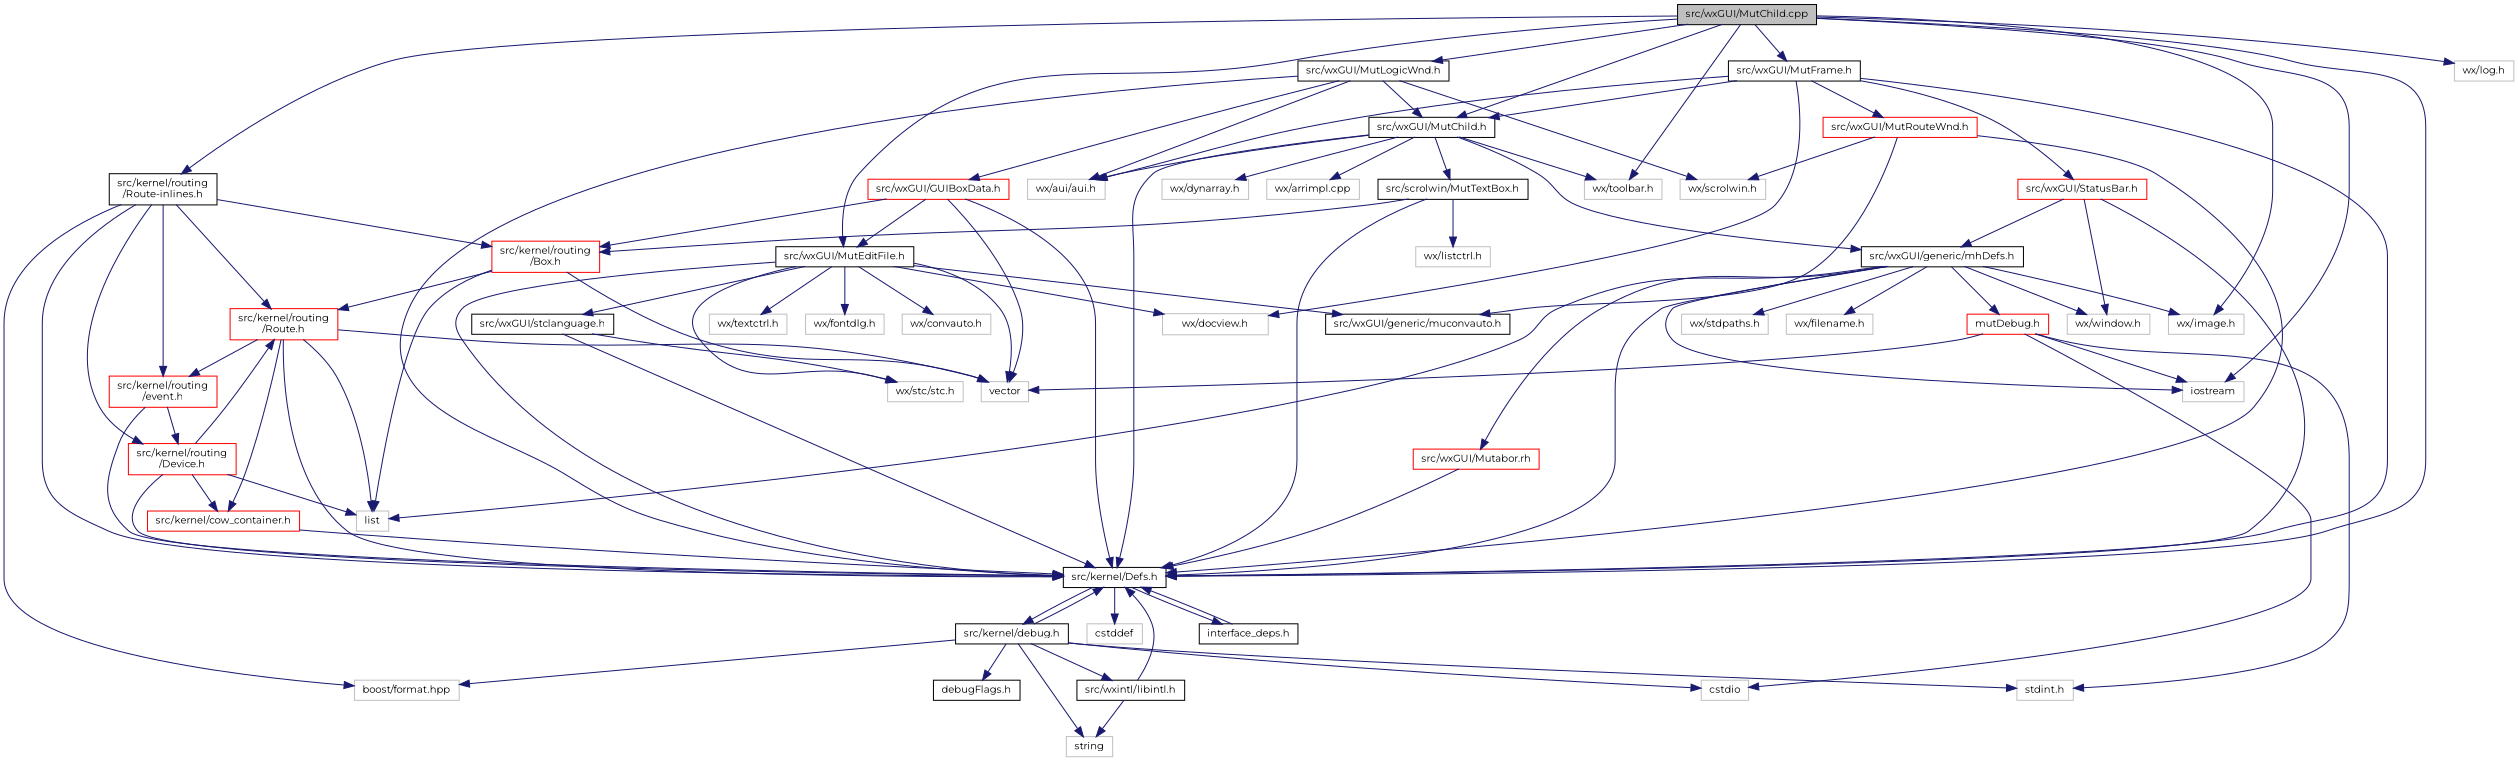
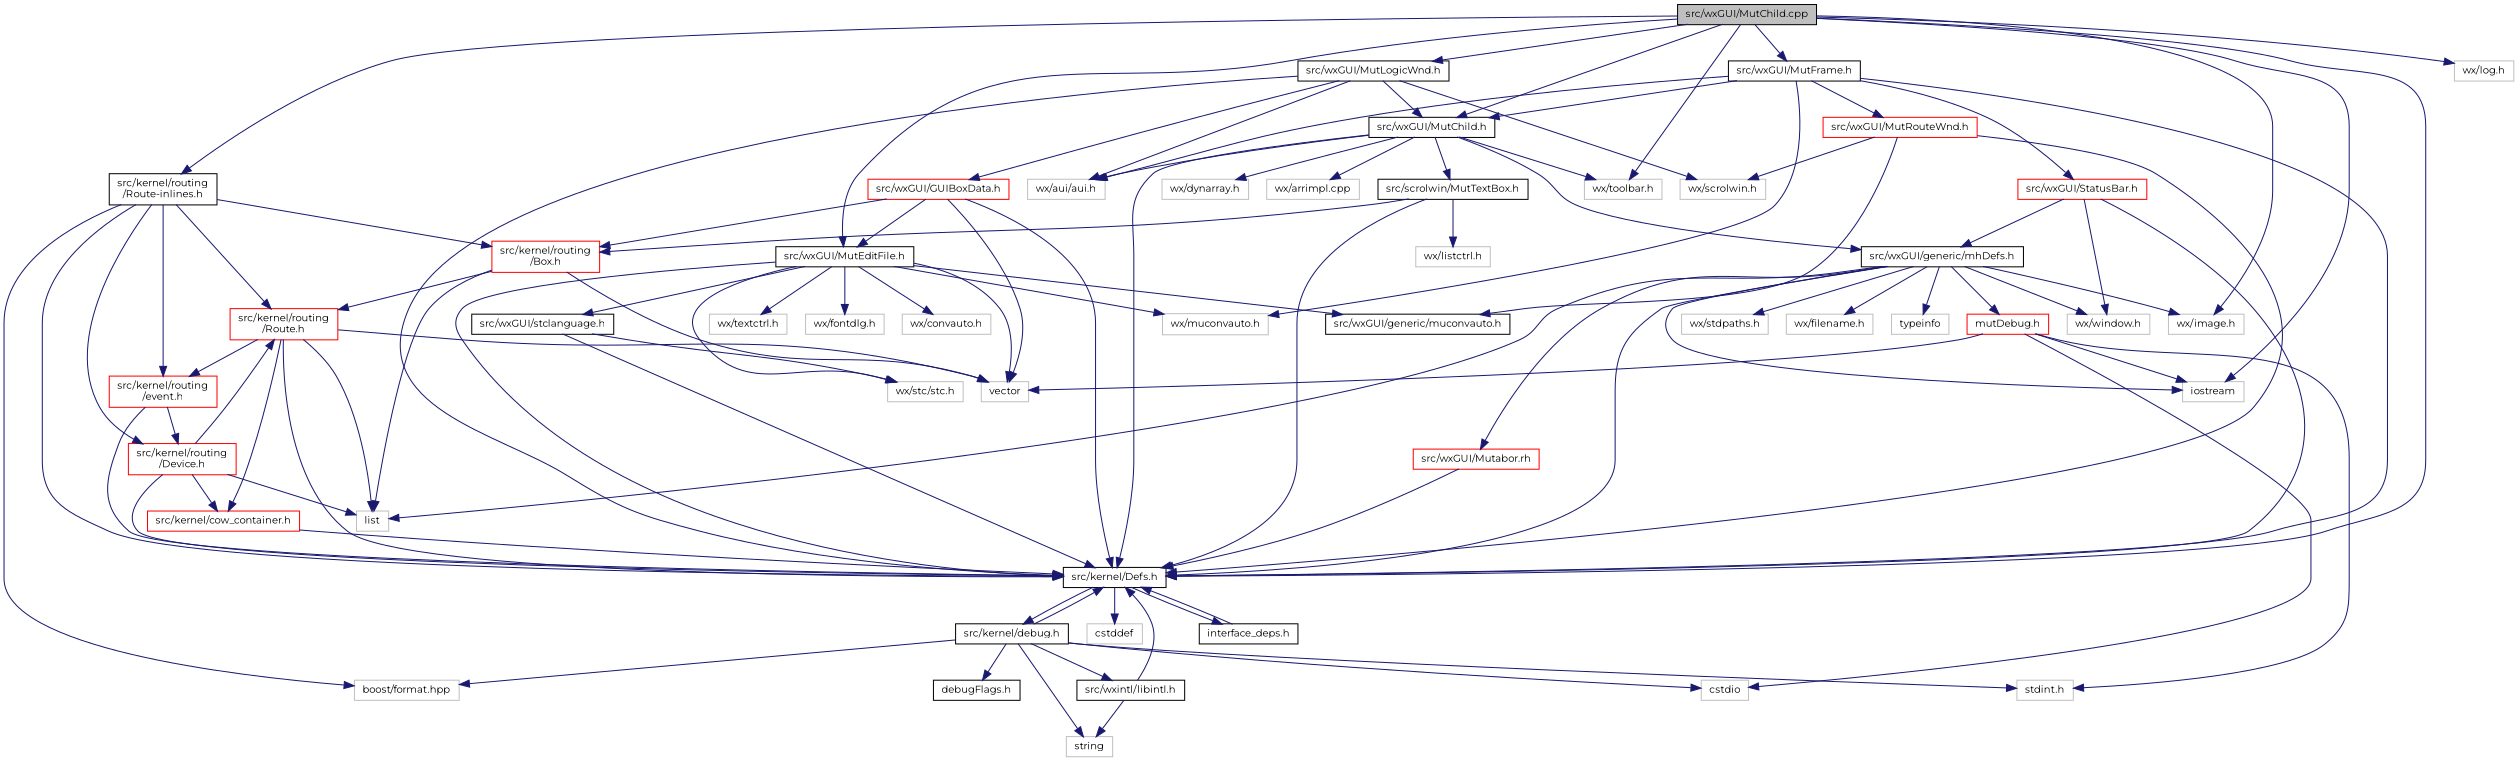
node "wx/docview.h": label "wx/docview.h" -> "wx/muconvauto.h"
node "typeinfo": added
